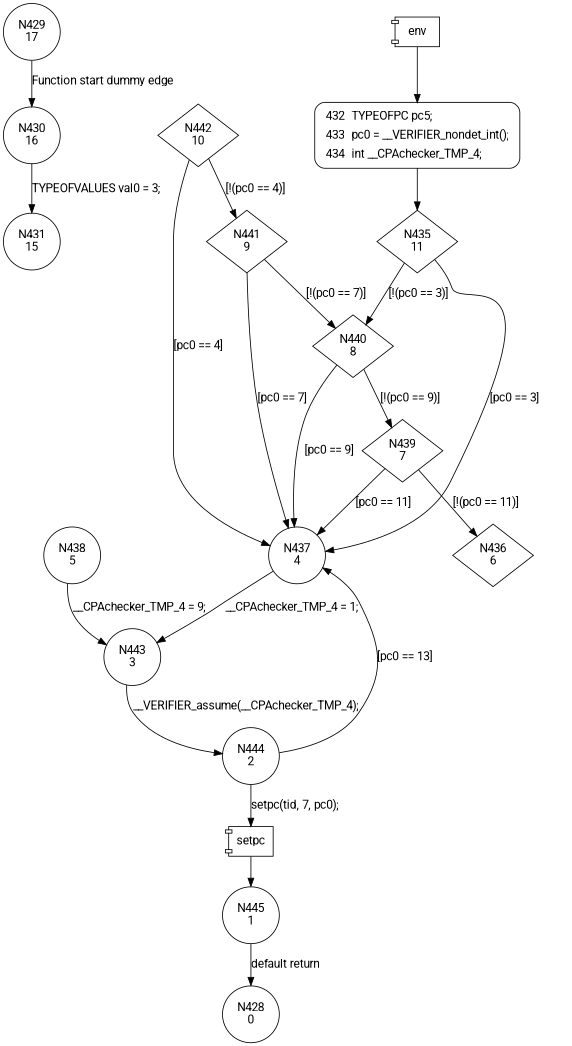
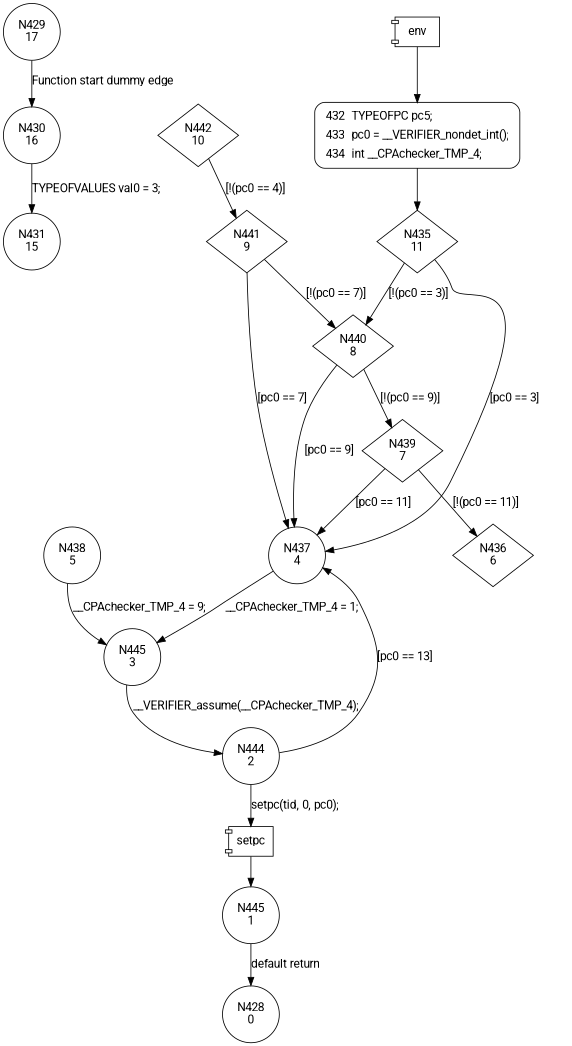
edge "N442 10" -> "N437 4": removed, label "[pc0 == 4]"
node "N443 3": label "N443 3" -> "N445 3"
edge "N444 2" -> "setpc": label "setpc(tid, 7, pc0);" -> "setpc(tid, 0, pc0);"
